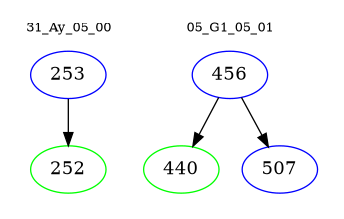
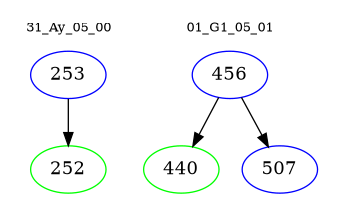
cluster "05_G1_05_01": label "05_G1_05_01" -> "01_G1_05_01"
